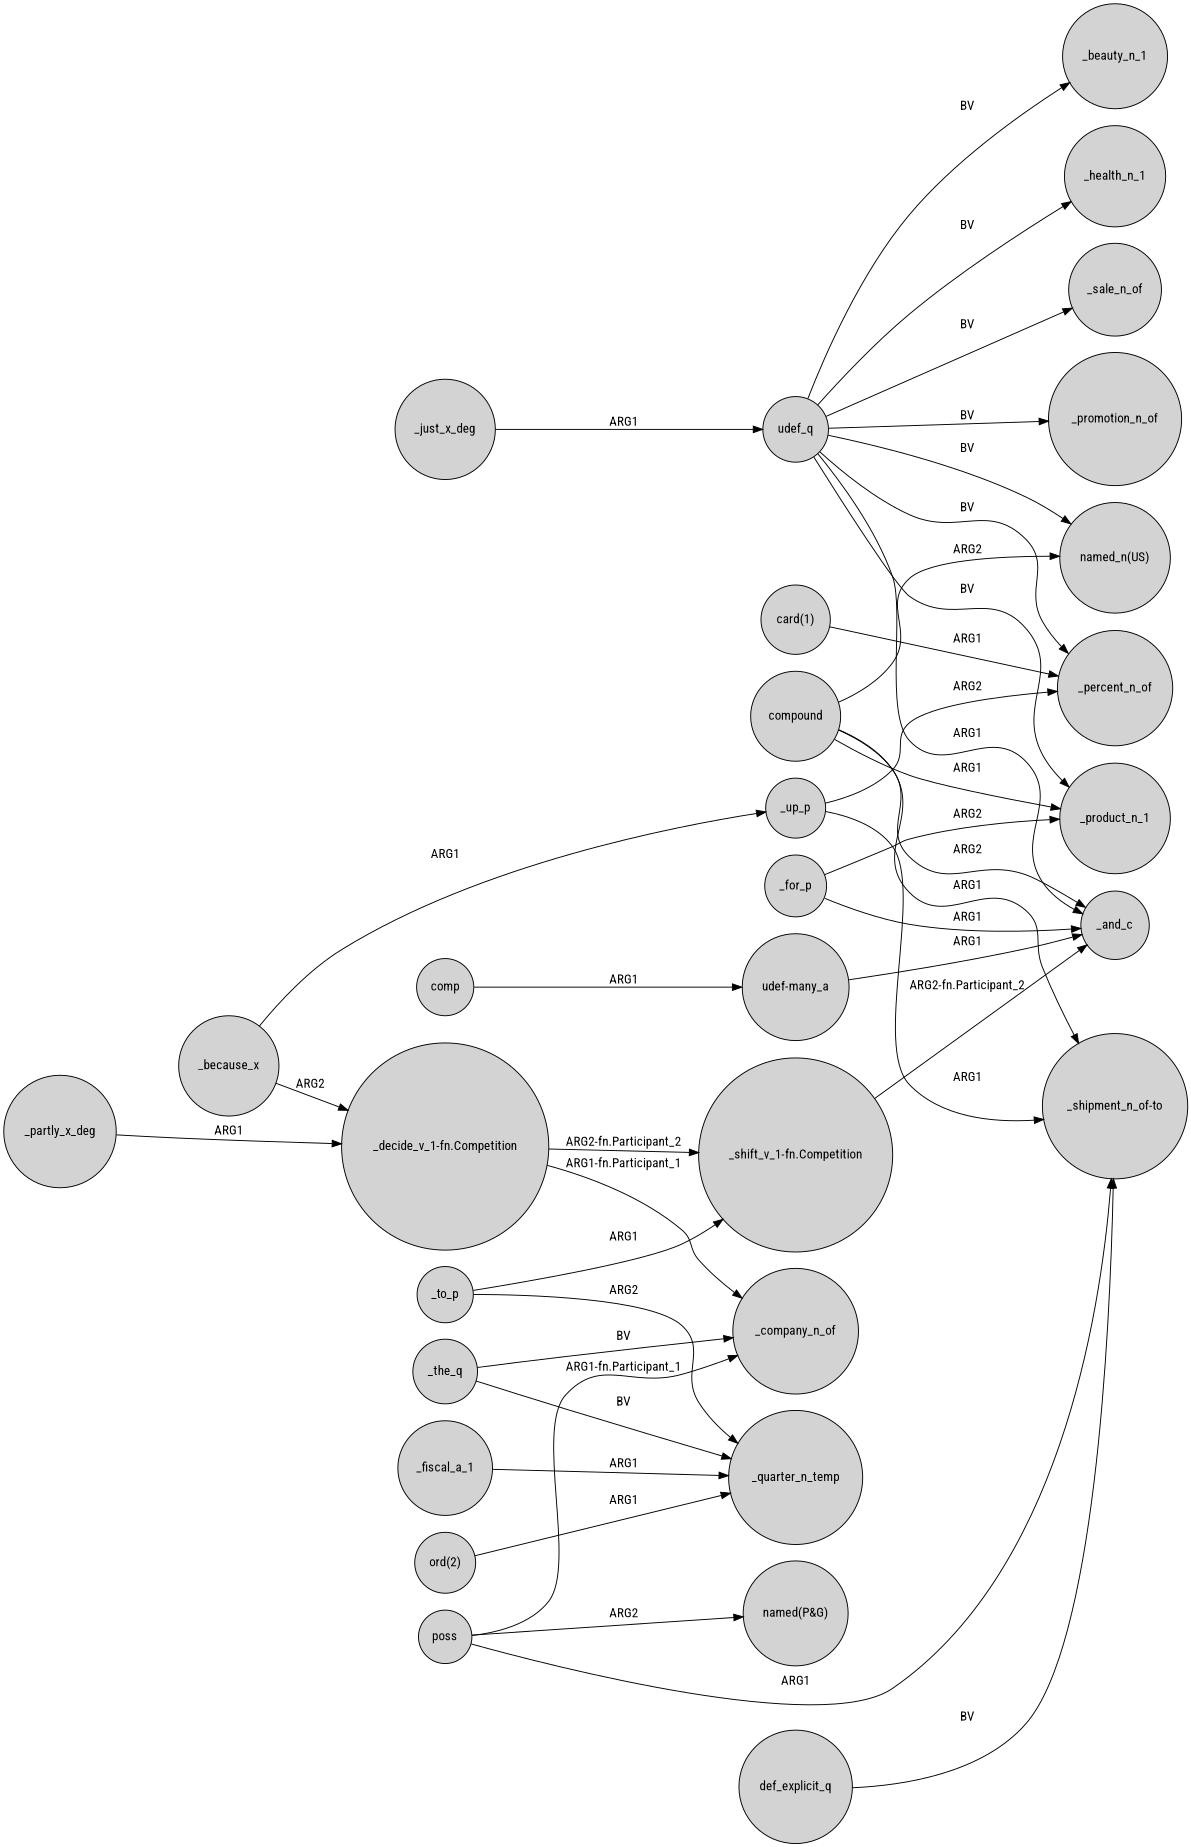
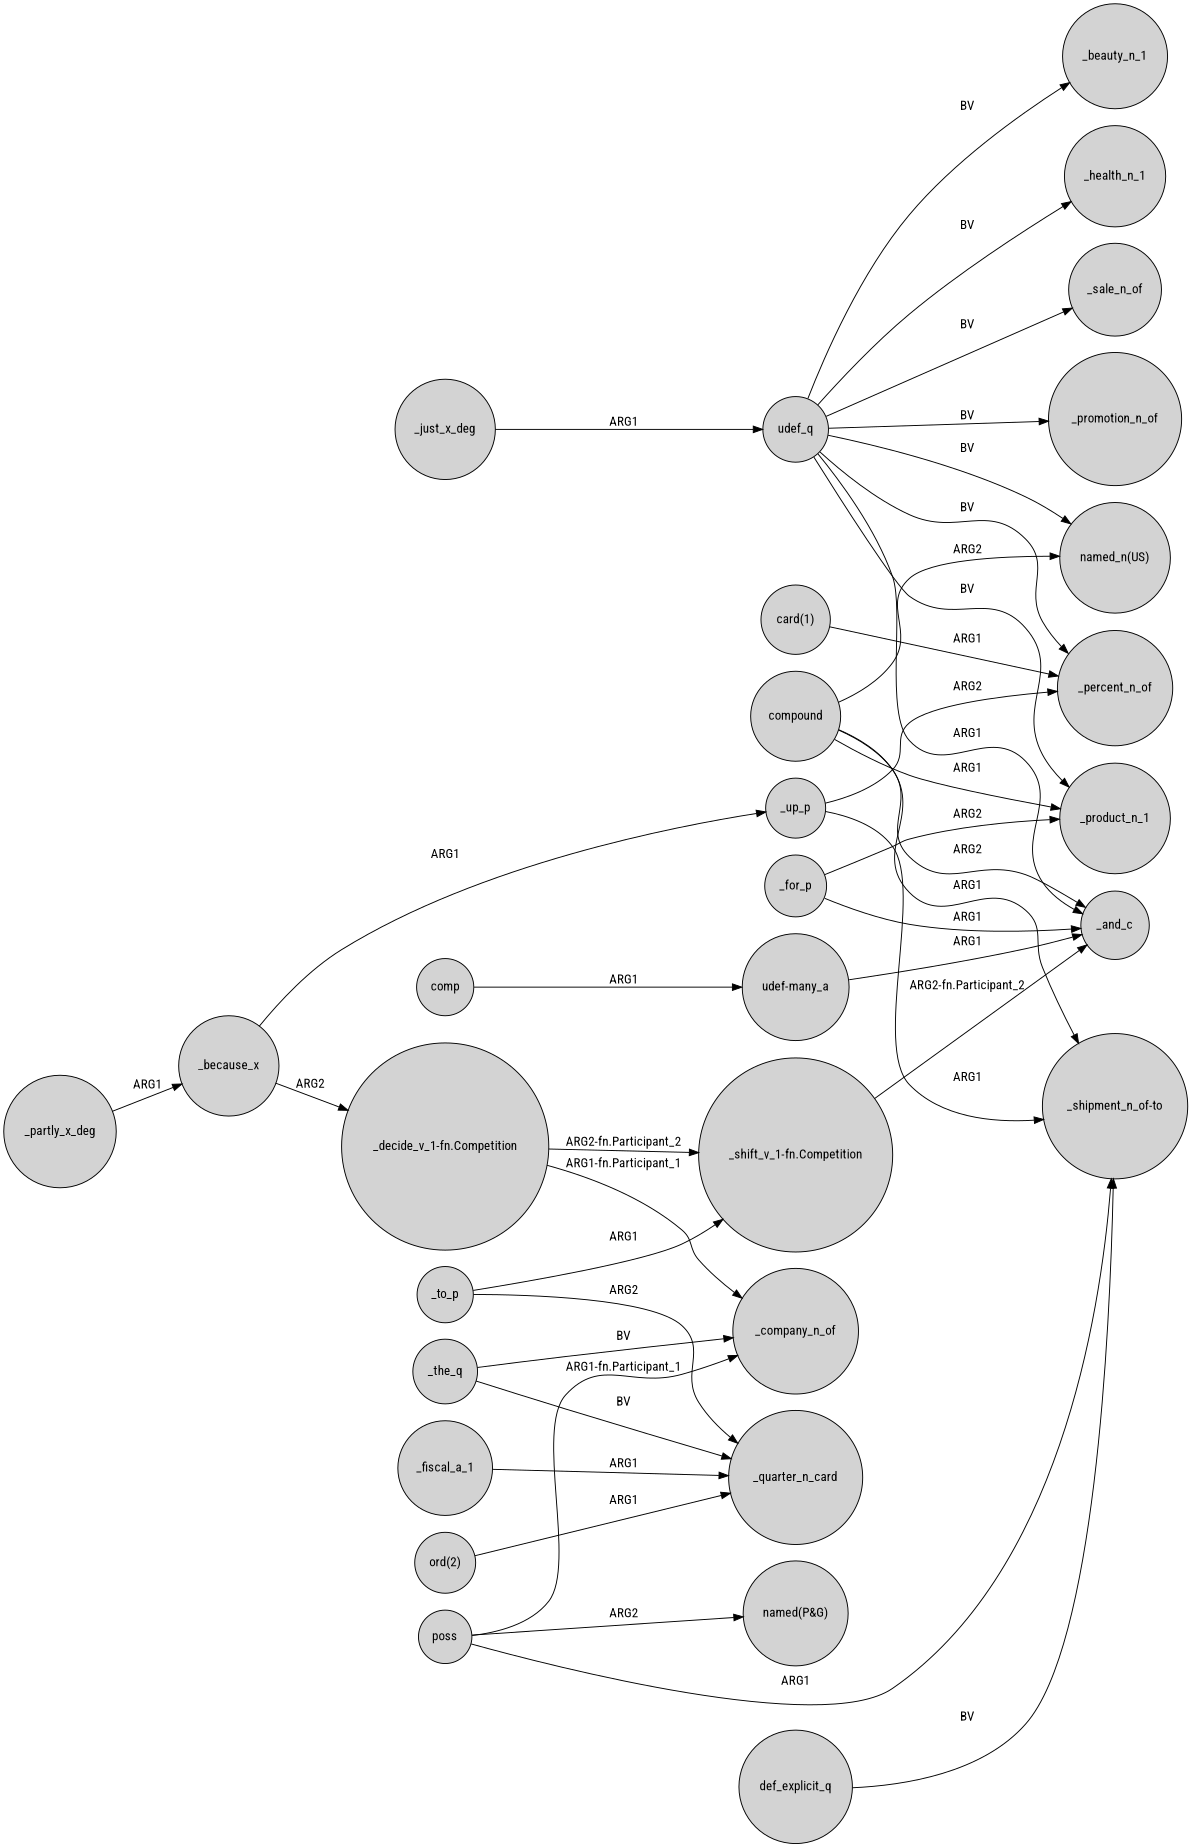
edge "_partly_x_deg" -> "_decide_v_1-fn.Competition": now "_partly_x_deg" -> "_because_x"
node "_quarter_n_temp": label "_quarter_n_temp" -> "_quarter_n_card"
